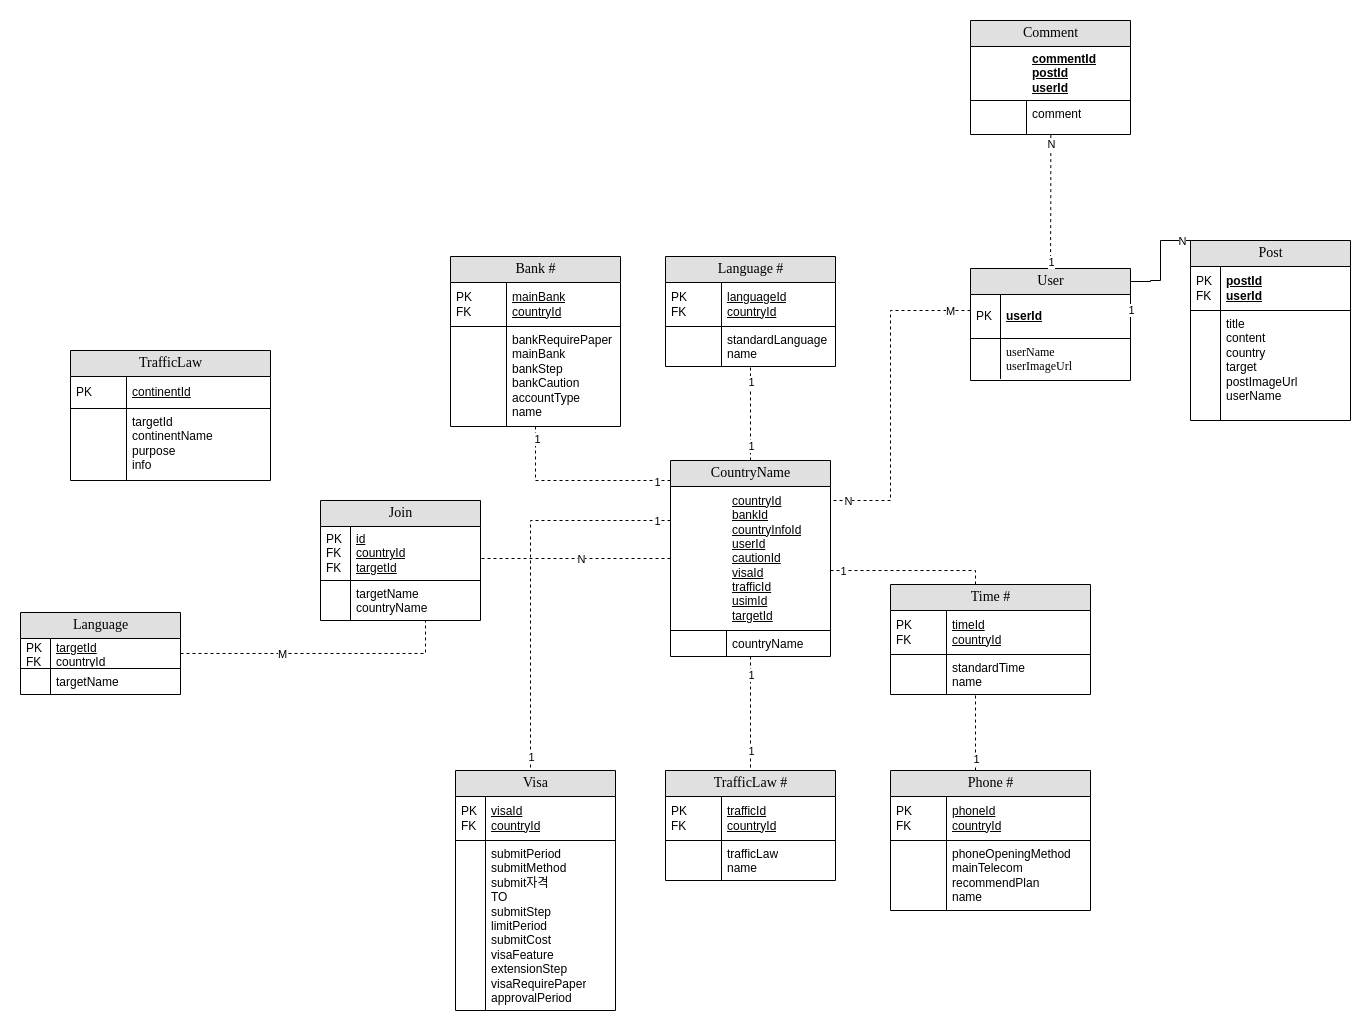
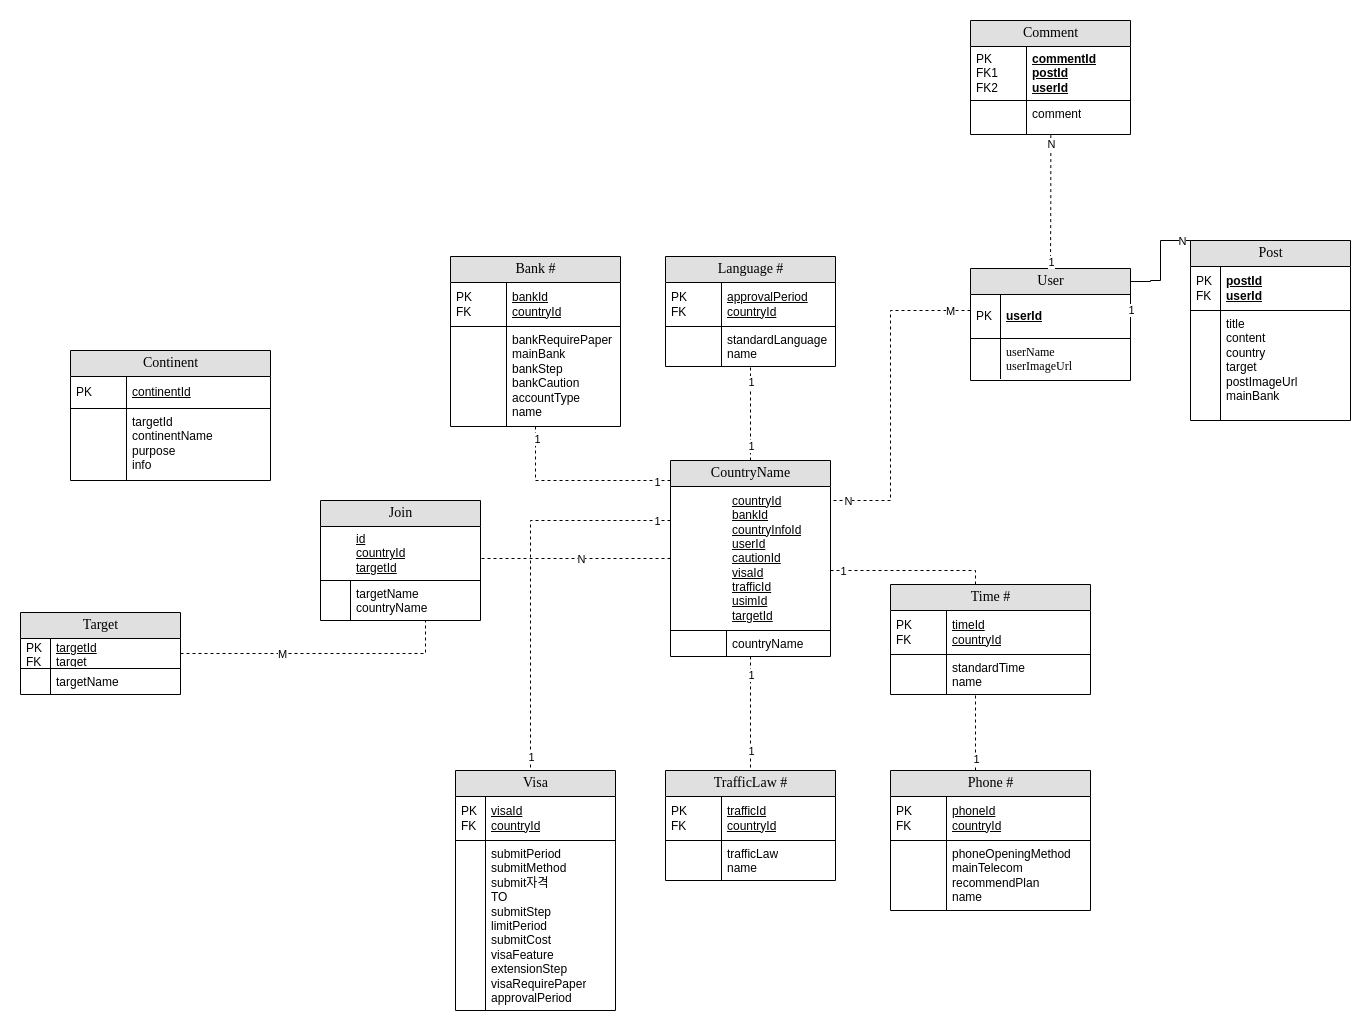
node "PKFK1FK2": added
node "mainBank countryId": label "mainBank countryId" -> "bankId countryId"
node "languageId countryId": label "languageId countryId" -> "approvalPeriod countryId"
node "title content country target postImageUrl userName": label "title content country target postImageUrl userName" -> "title content country target postImageUrl mainBank"
node "TrafficLaw": label "TrafficLaw" -> "Continent"
node "PK FK FK": removed
node "Language": label "Language" -> "Target"
node "targetId countryId": label "targetId countryId" -> "targetId target"
